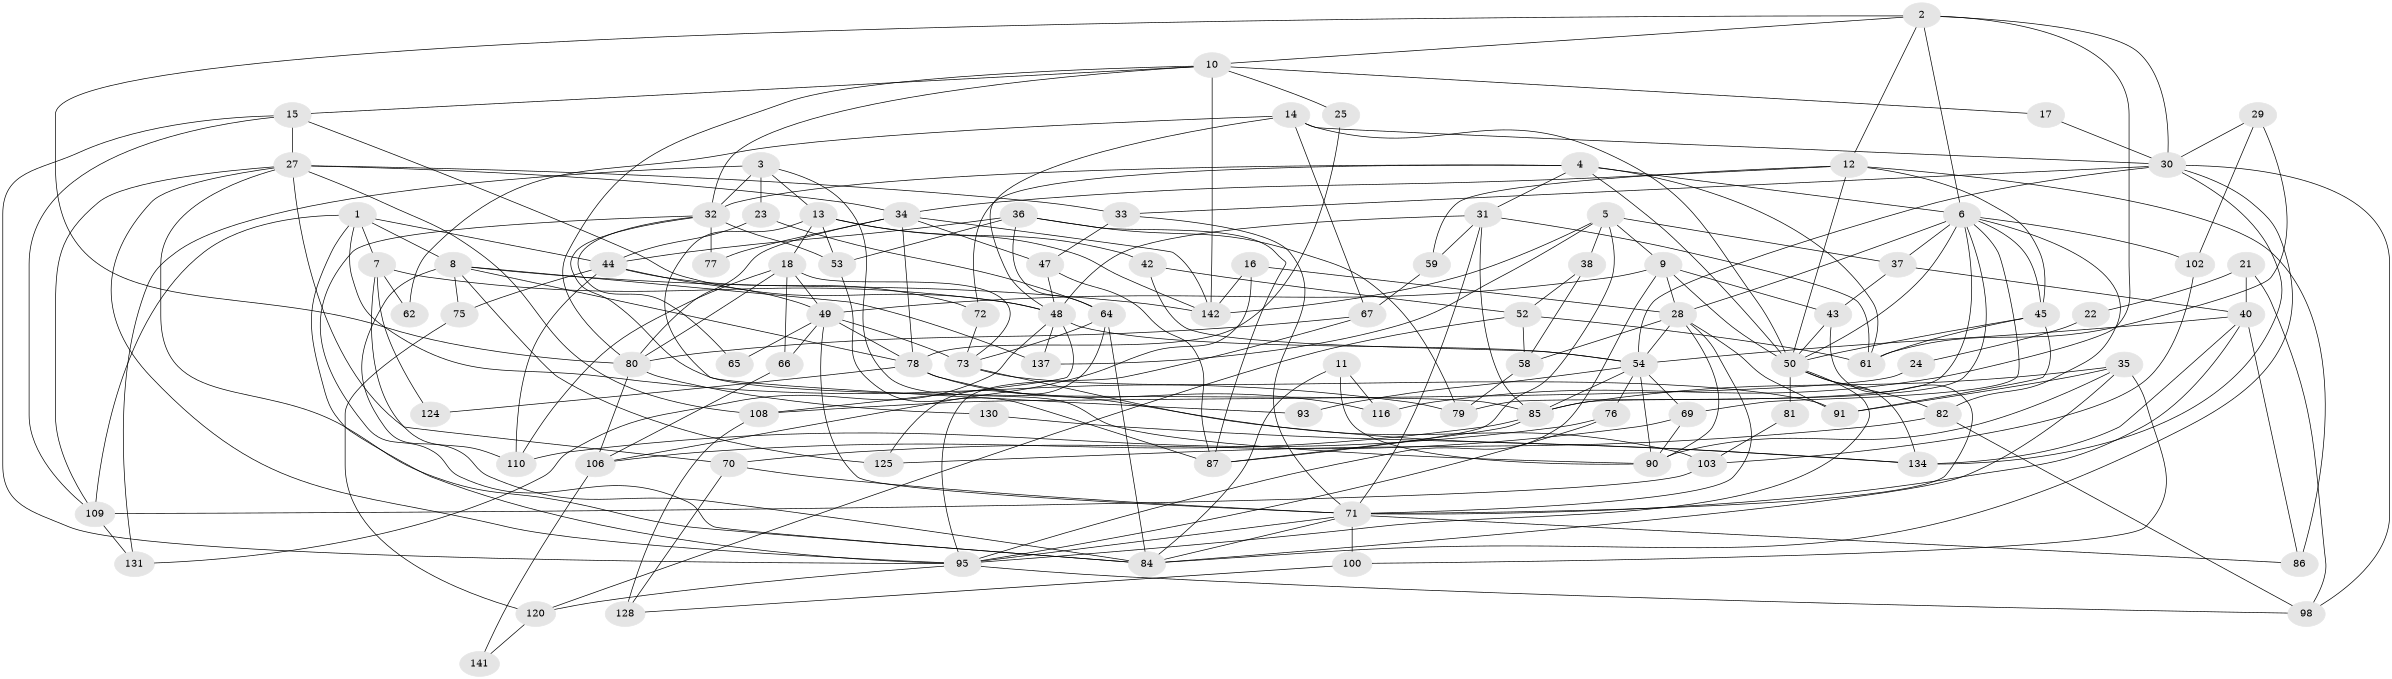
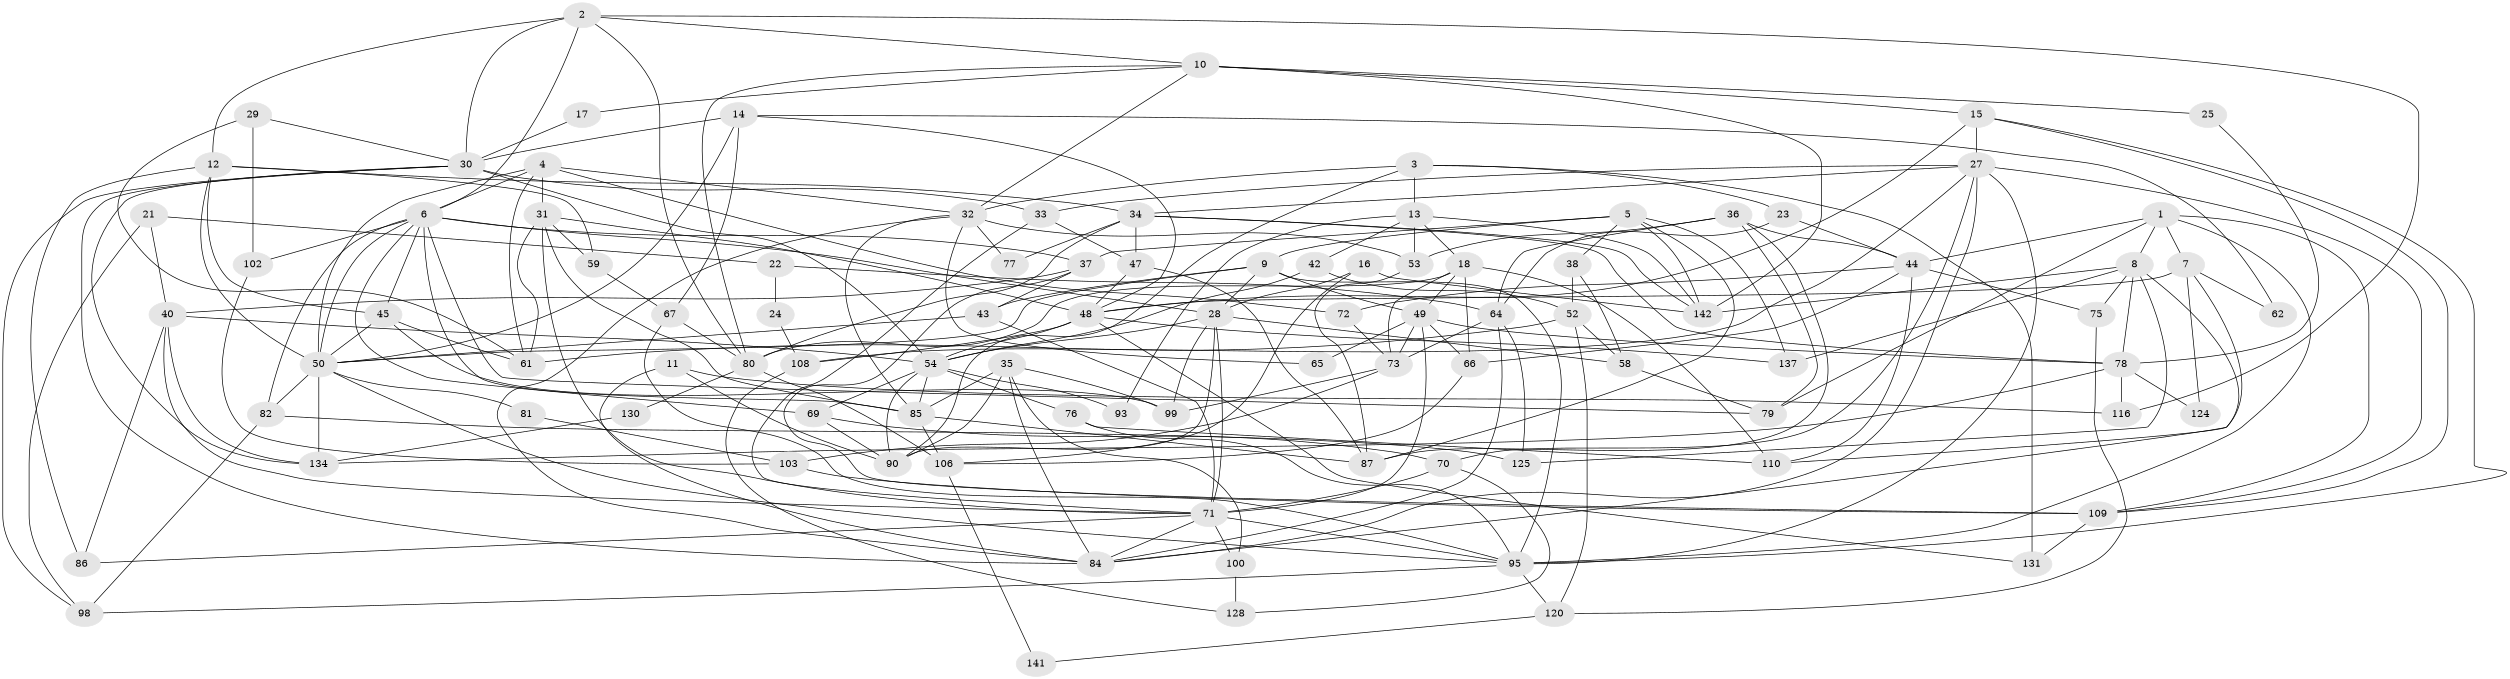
edge "22" -- "64": added
edge "44" -- "49": now "44" -- "66"
node "91": label "91" -> "99"
edge "37" -- "109": added
